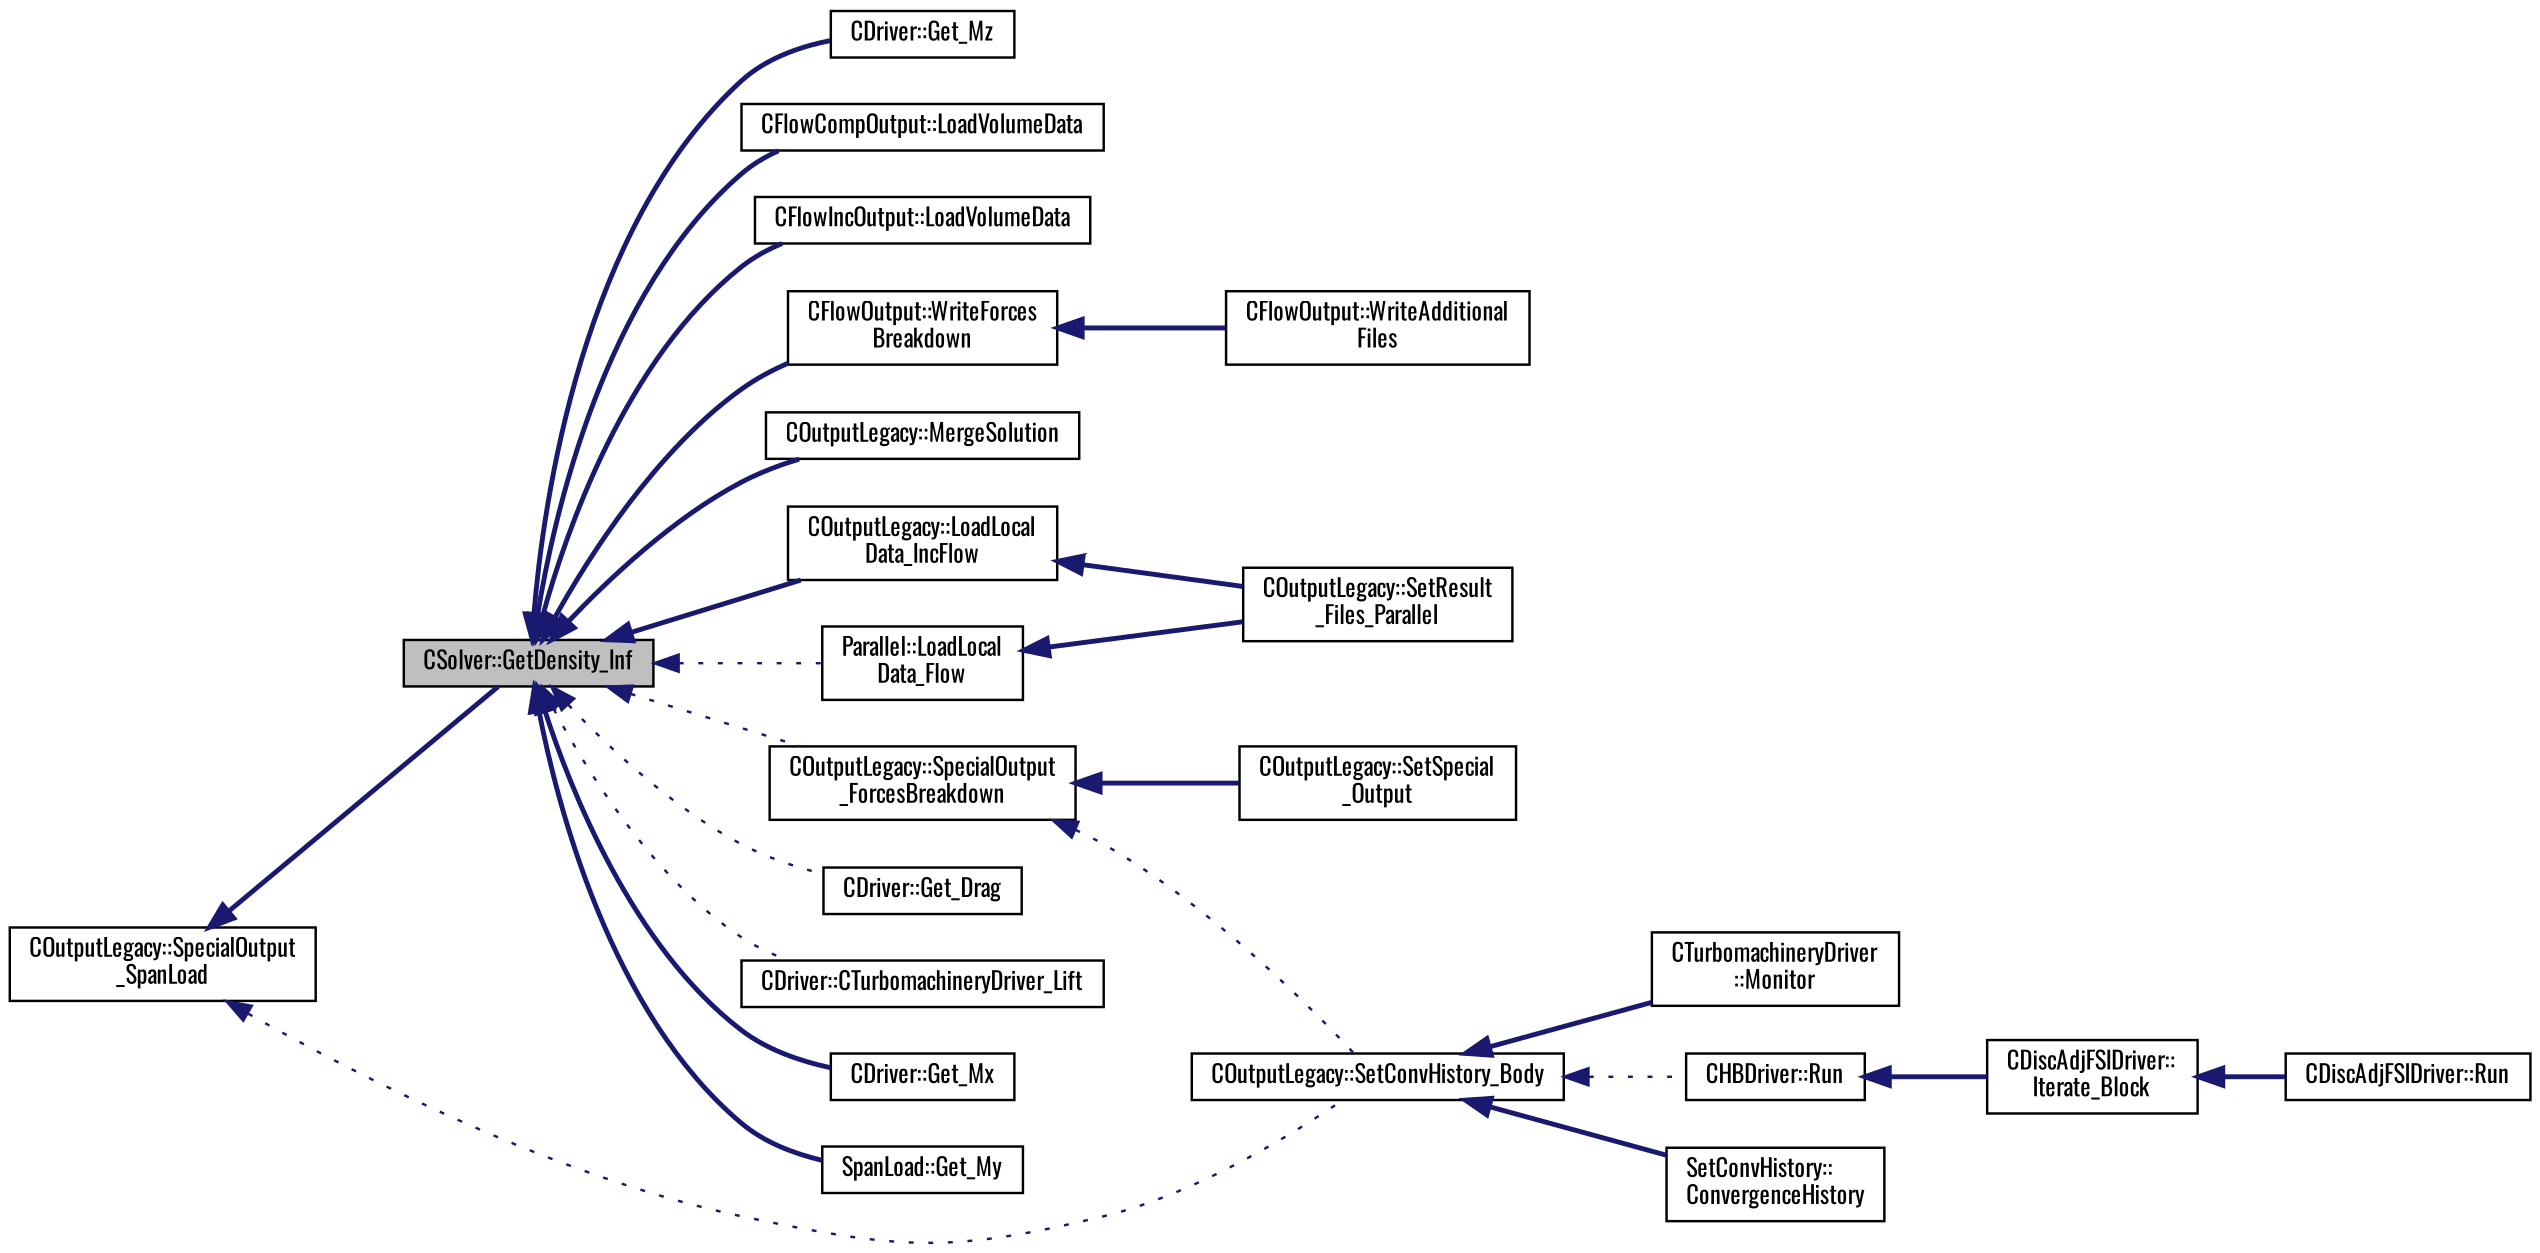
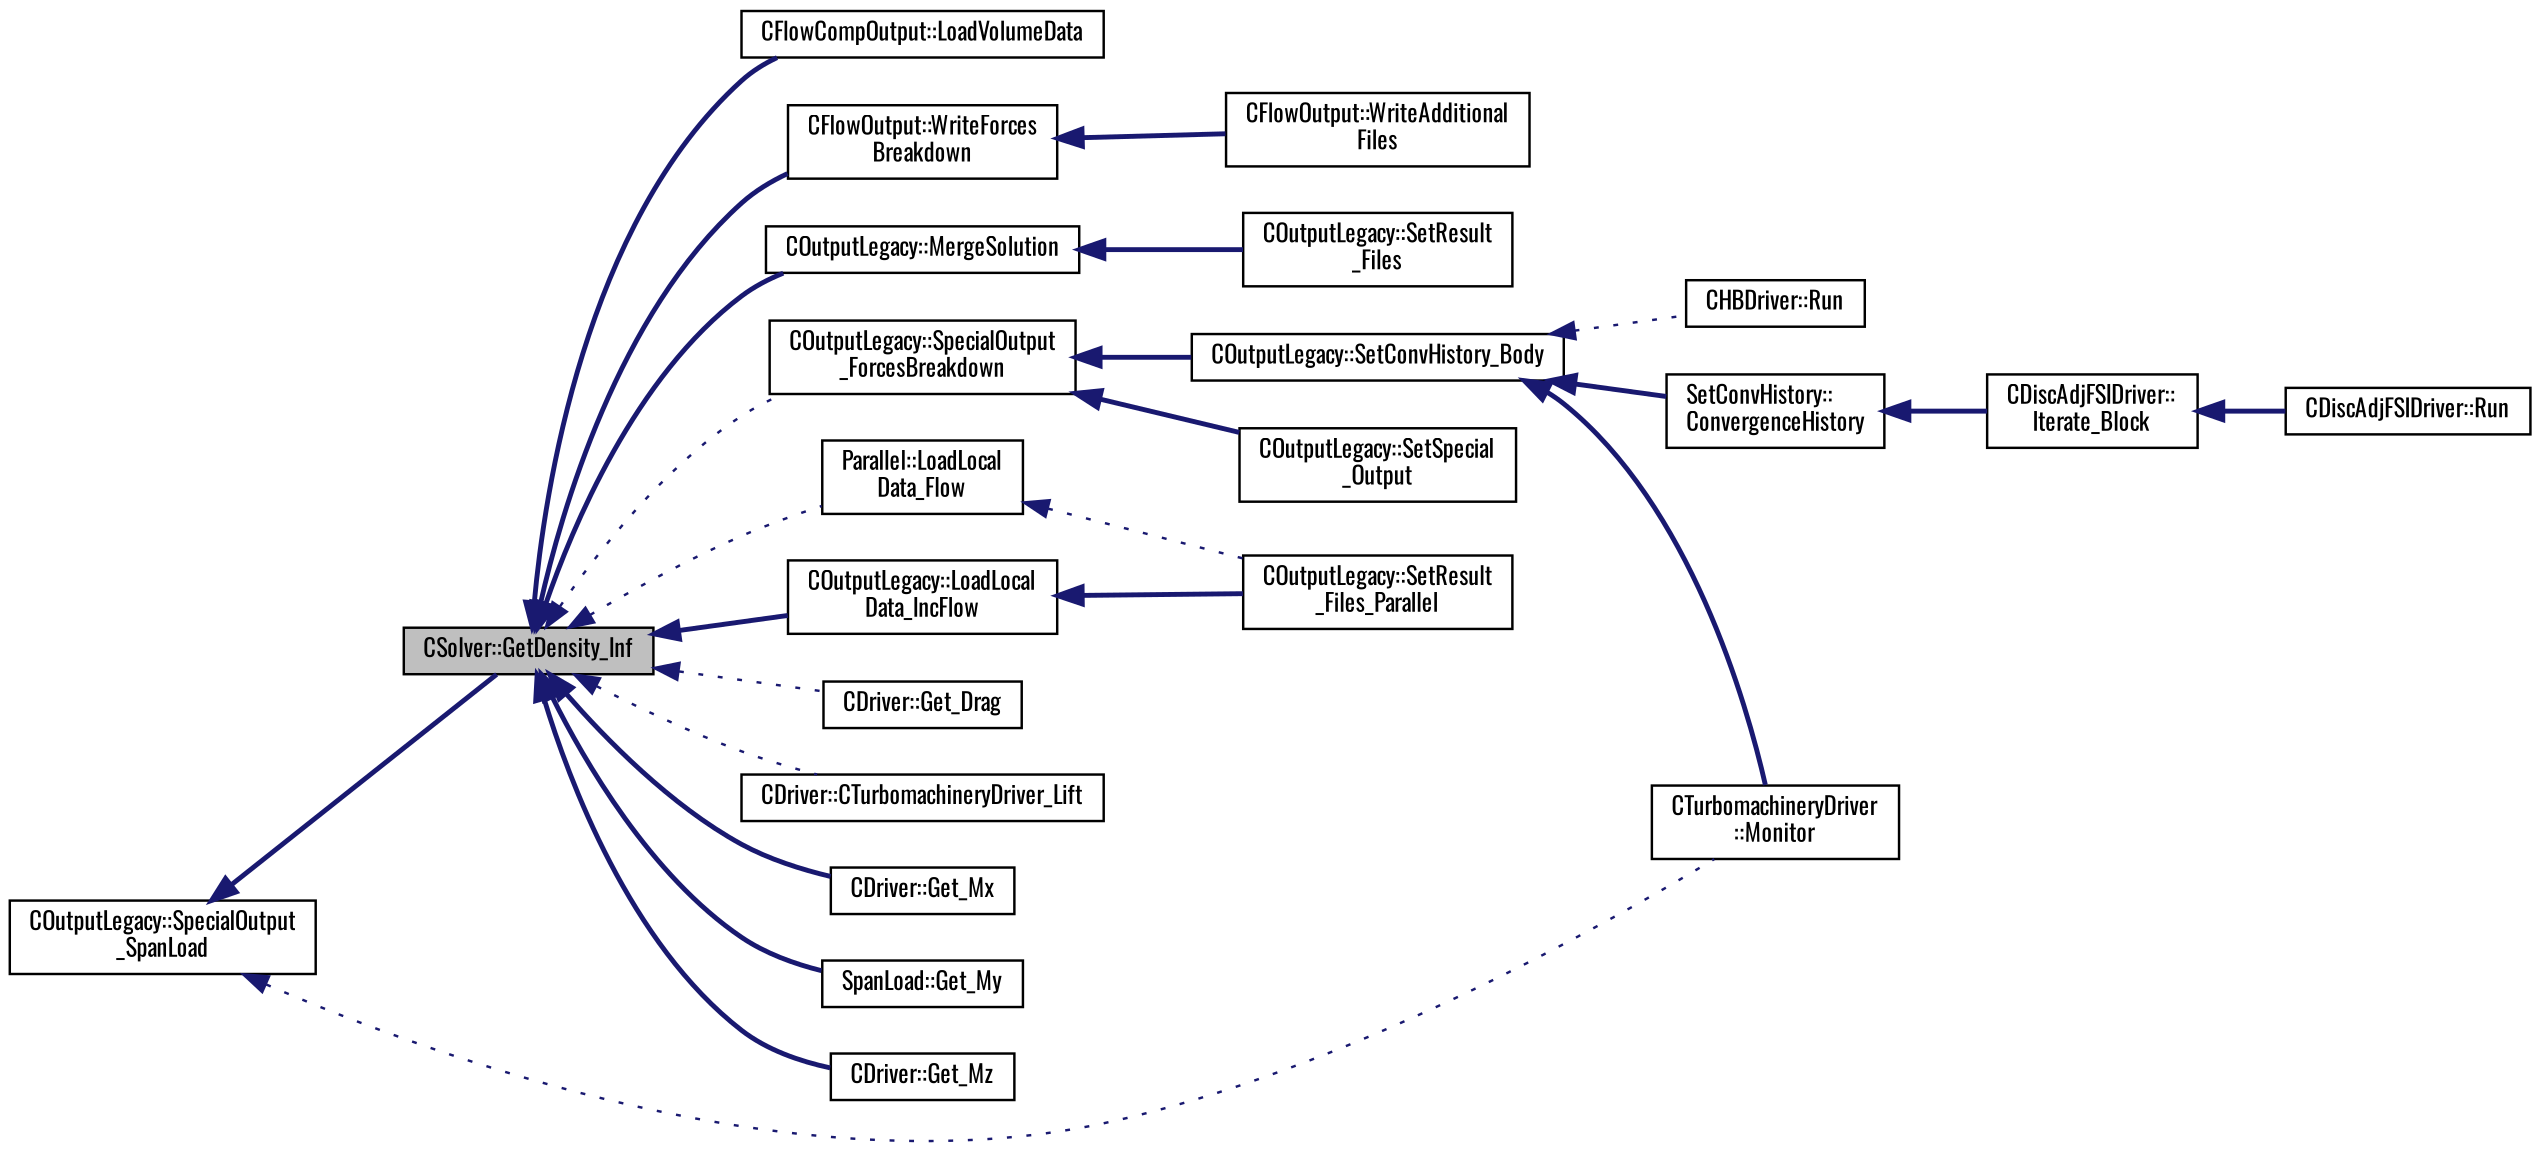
node "CFlowIncOutput::LoadVolumeData": removed
node "COutputLegacy::SetResult _Files": added
edge "COutputLegacy::SetResult _Files_Parallel" -> "Parallel::LoadLocal Data_Flow": style bold -> dotted
edge "COutputLegacy::SetConvHistory_Body" -> "COutputLegacy::SpecialOutput _ForcesBreakdown": style dotted -> bold
edge "CDiscAdjFSIDriver:: Iterate_Block" -> "CHBDriver::Run": now "CDiscAdjFSIDriver:: Iterate_Block" -> "SetConvHistory:: ConvergenceHistory"
edge "COutputLegacy::SetConvHistory_Body" -> "COutputLegacy::SpecialOutput _SpanLoad": now "CTurbomachineryDriver ::Monitor" -> "COutputLegacy::SpecialOutput _SpanLoad"
